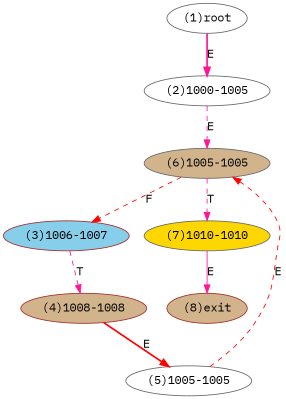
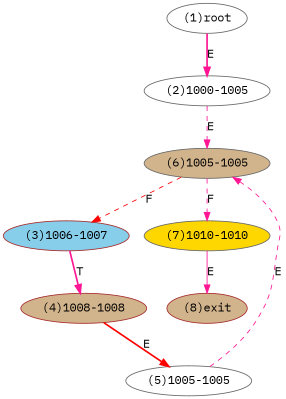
edge "(6)1005-1005" -> "(7)1010-1010": label "T" -> "F"
edge "(3)1006-1007" -> "(4)1008-1008": style dashed -> bold
edge "(5)1005-1005" -> "(6)1005-1005": color red -> deeppink
